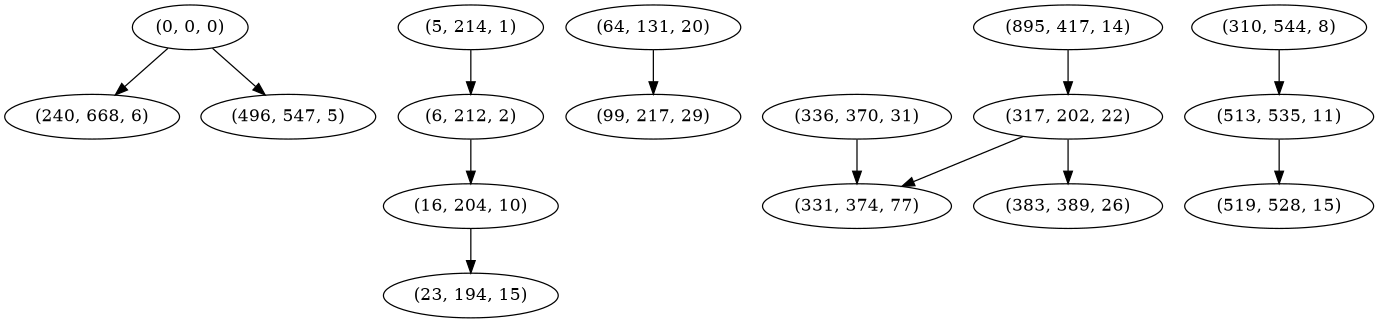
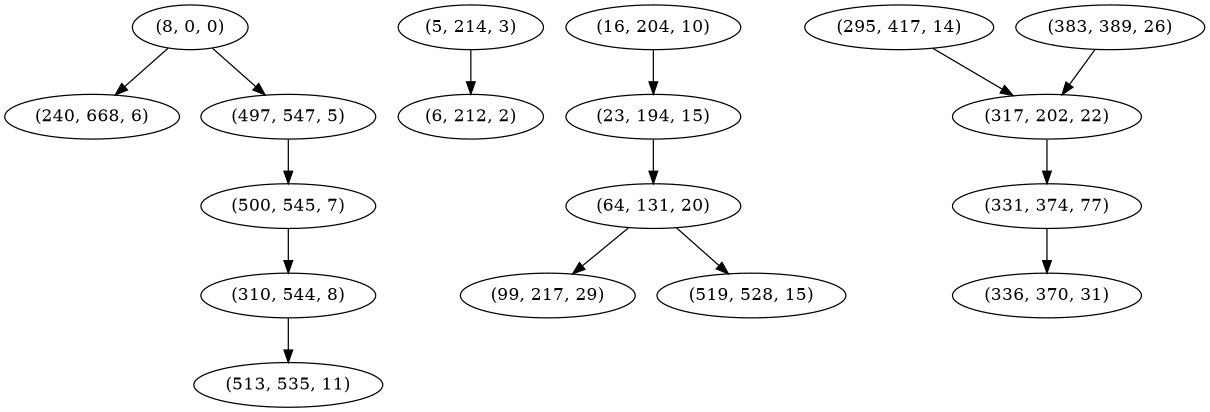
node "(0, 0, 0)": label "(0, 0, 0)" -> "(8, 0, 0)"
node "(5, 214, 1)": label "(5, 214, 1)" -> "(5, 214, 3)"
node "(895, 417, 14)": label "(895, 417, 14)" -> "(295, 417, 14)"
node "(496, 547, 5)": label "(496, 547, 5)" -> "(497, 547, 5)"
edge "(6, 212, 2)" -> "(16, 204, 10)": removed
edge "(23, 194, 15)" -> "(64, 131, 20)": added
edge "(336, 370, 31)" -> "(331, 374, 77)": reversed
edge "(317, 202, 22)" -> "(383, 389, 26)": reversed
edge "(513, 535, 11)" -> "(519, 528, 15)": now "(64, 131, 20)" -> "(519, 528, 15)"
node "(500, 545, 7)": added
